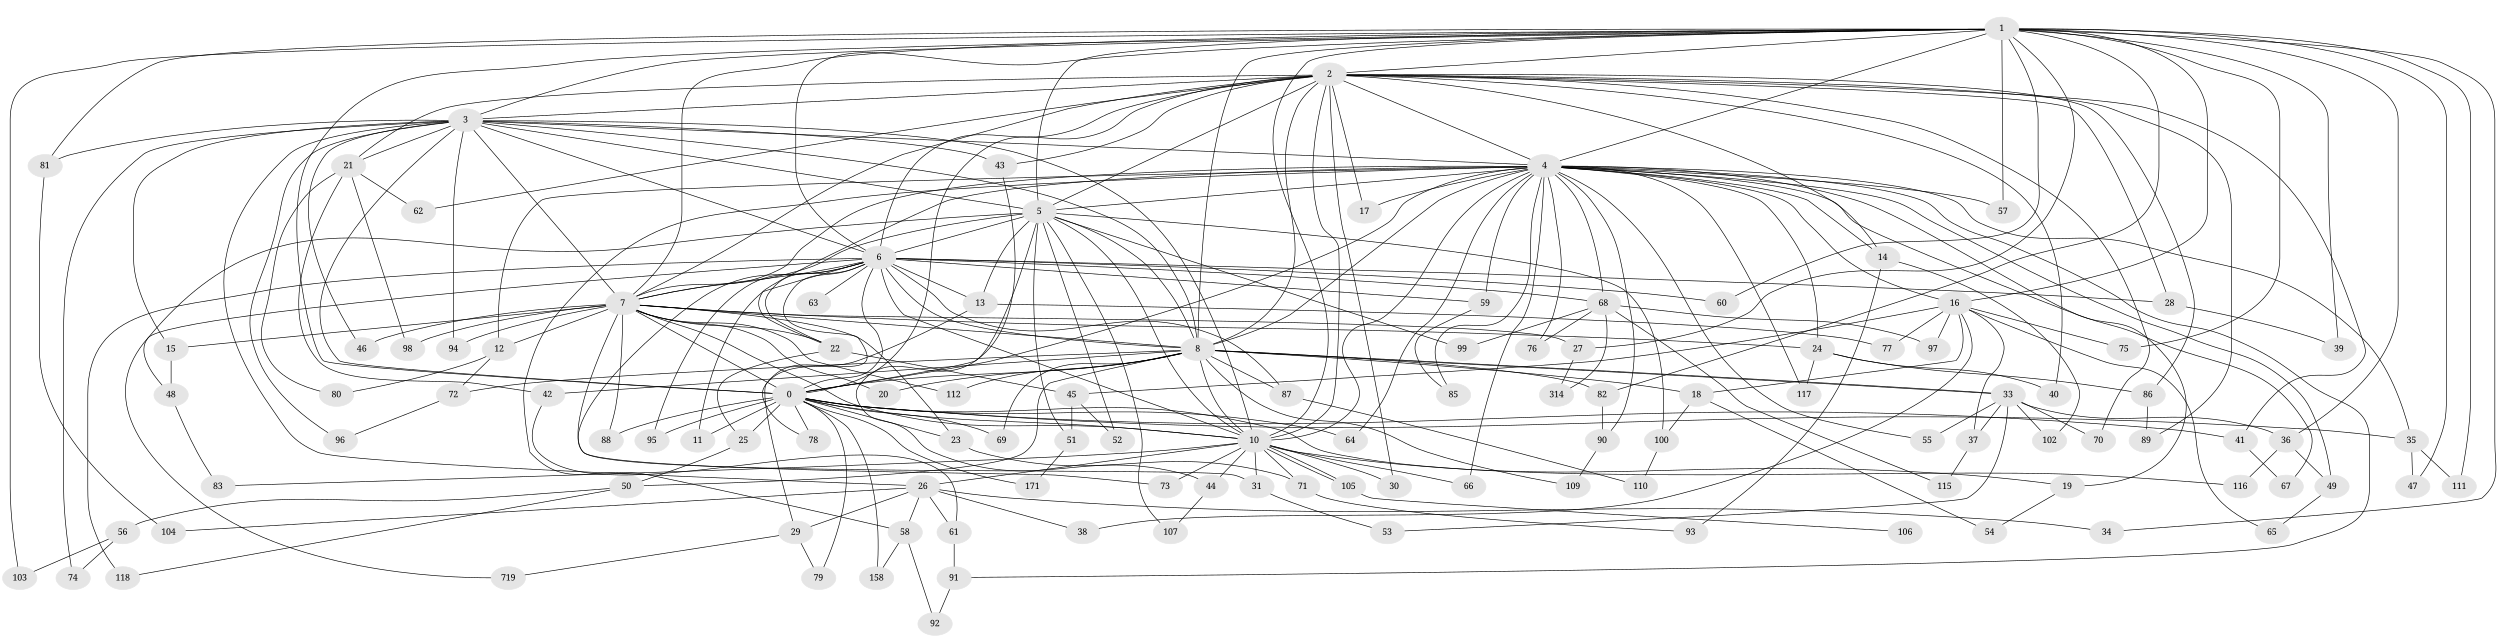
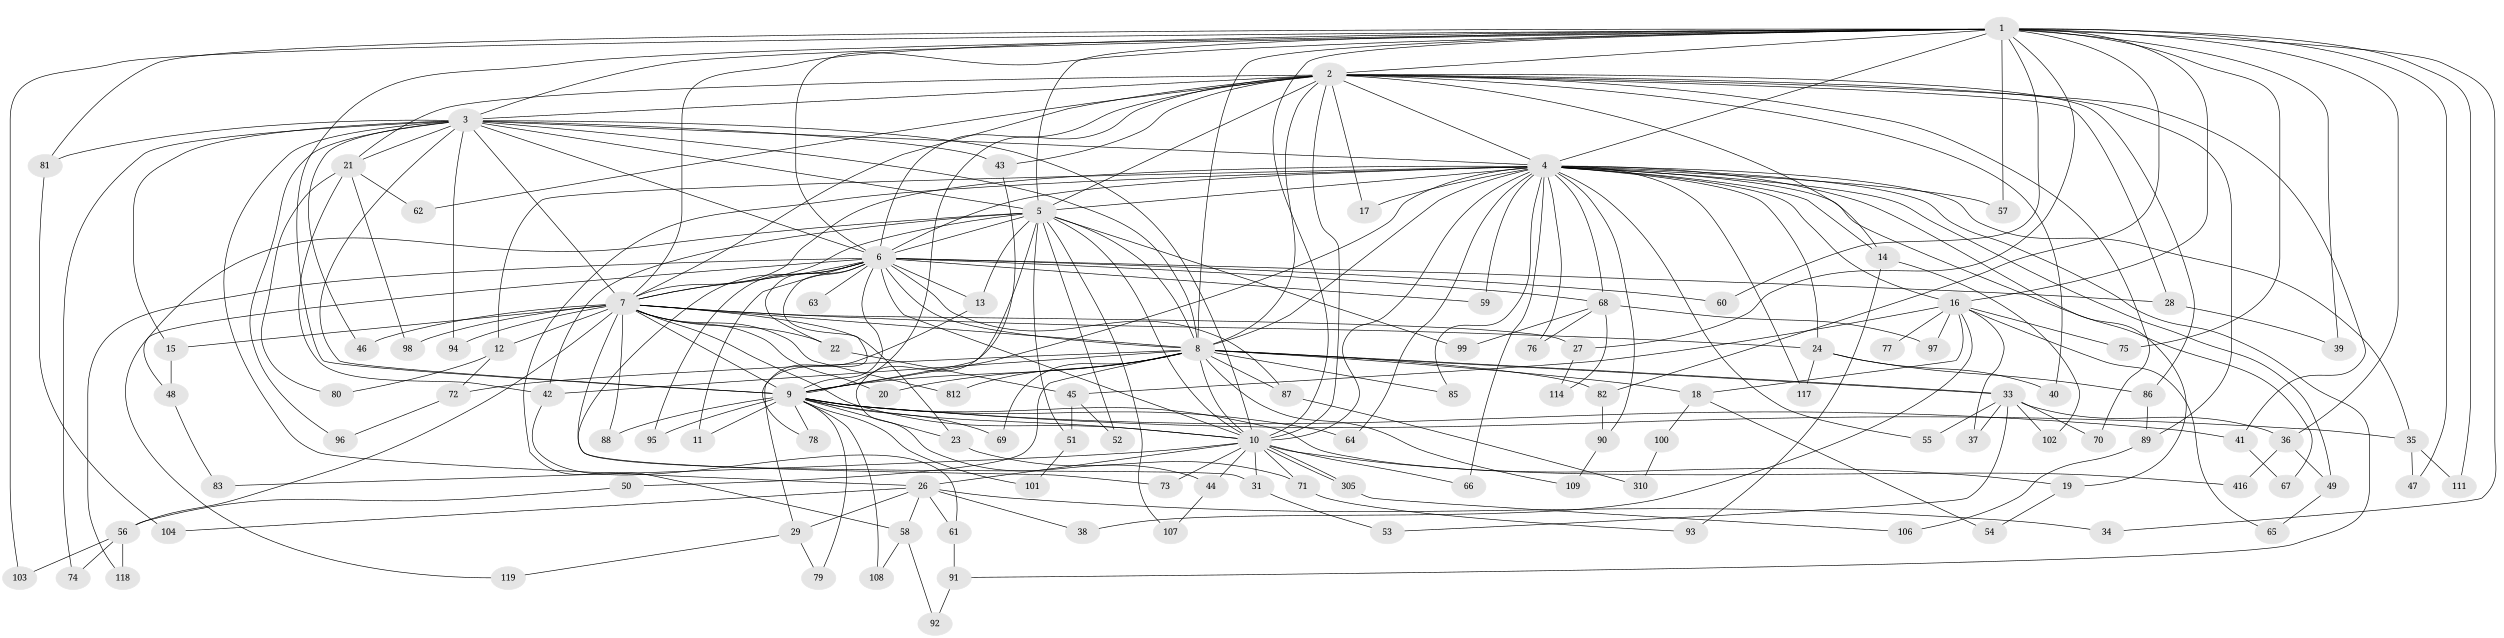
edge "4" -- "22": now "4" -- "6"
edge "5" -- "100": now "5" -- "42"
edge "13" -- "77": removed
edge "59" -- "85": now "8" -- "85"
node "0": label "0" -> "9"
node "112": label "112" -> "812"
node "314": label "314" -> "114"
node "25": removed
edge "7" -- "56": added
node "171": label "171" -> "101"
node "105": label "105" -> "305"
node "30": removed
node "110": label "110" -> "310"
node "115": removed
node "116": label "116" -> "416"
edge "89" -- "106": added
edge "50" -- "118": now "56" -- "118"
node "719": label "719" -> "119"
node "158": label "158" -> "108"
